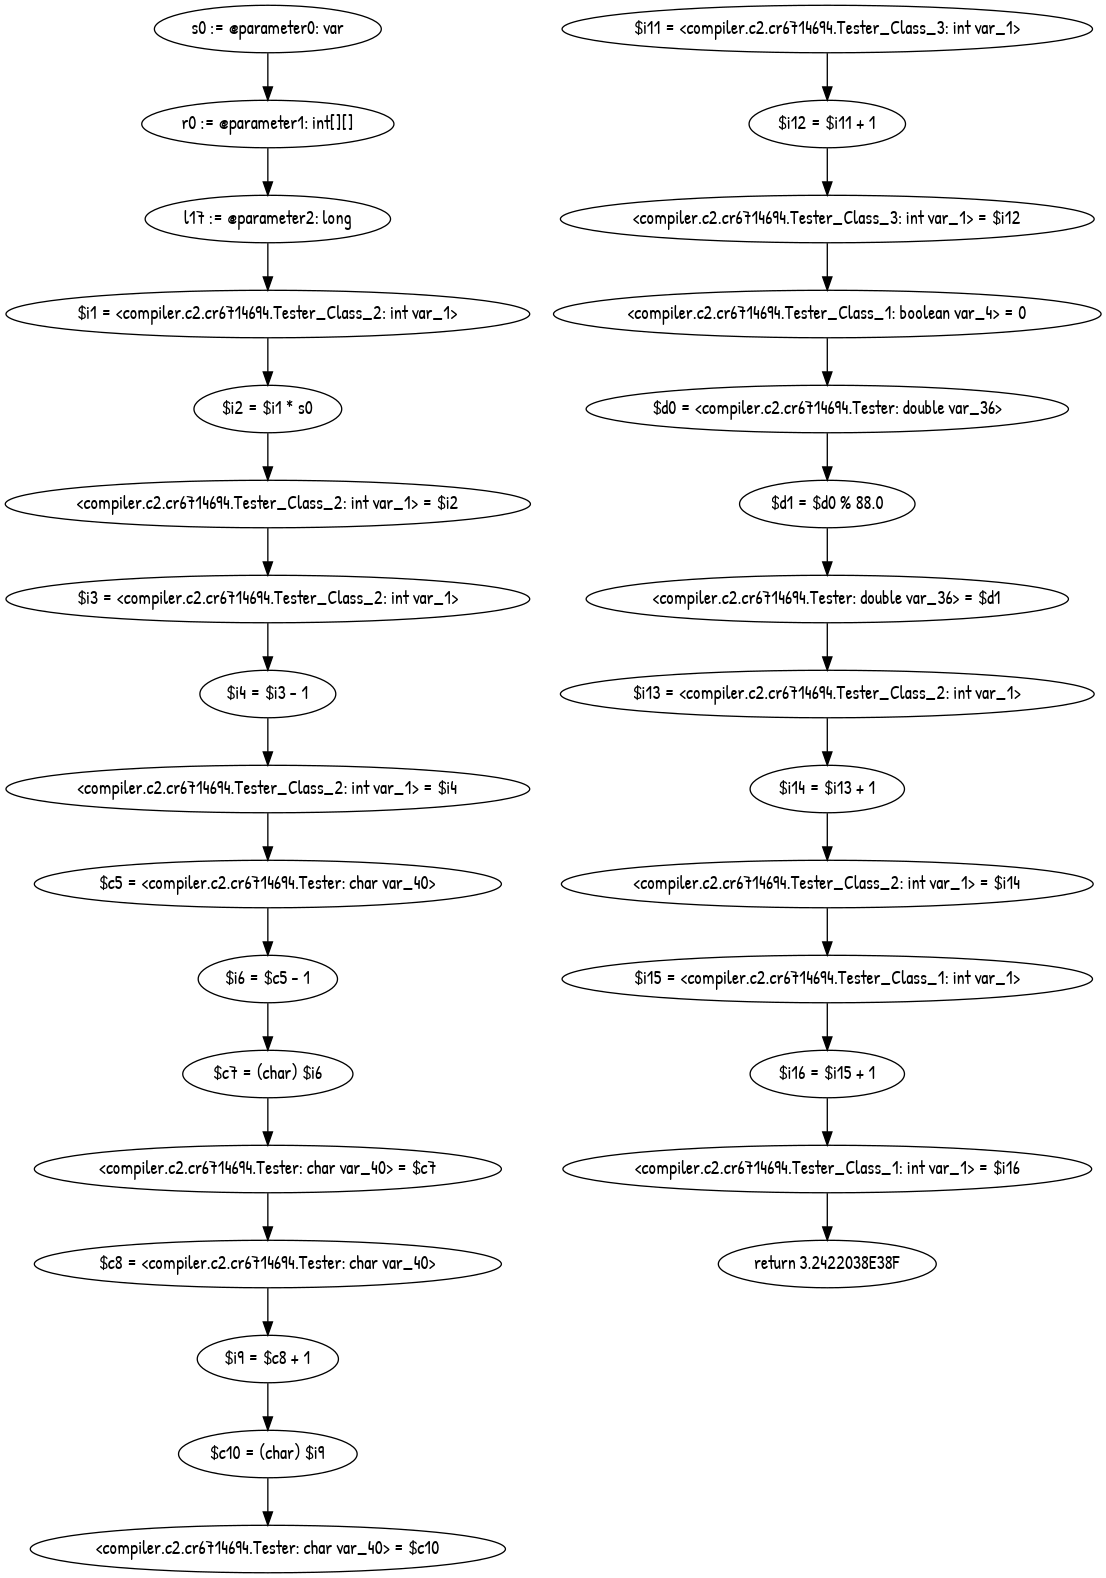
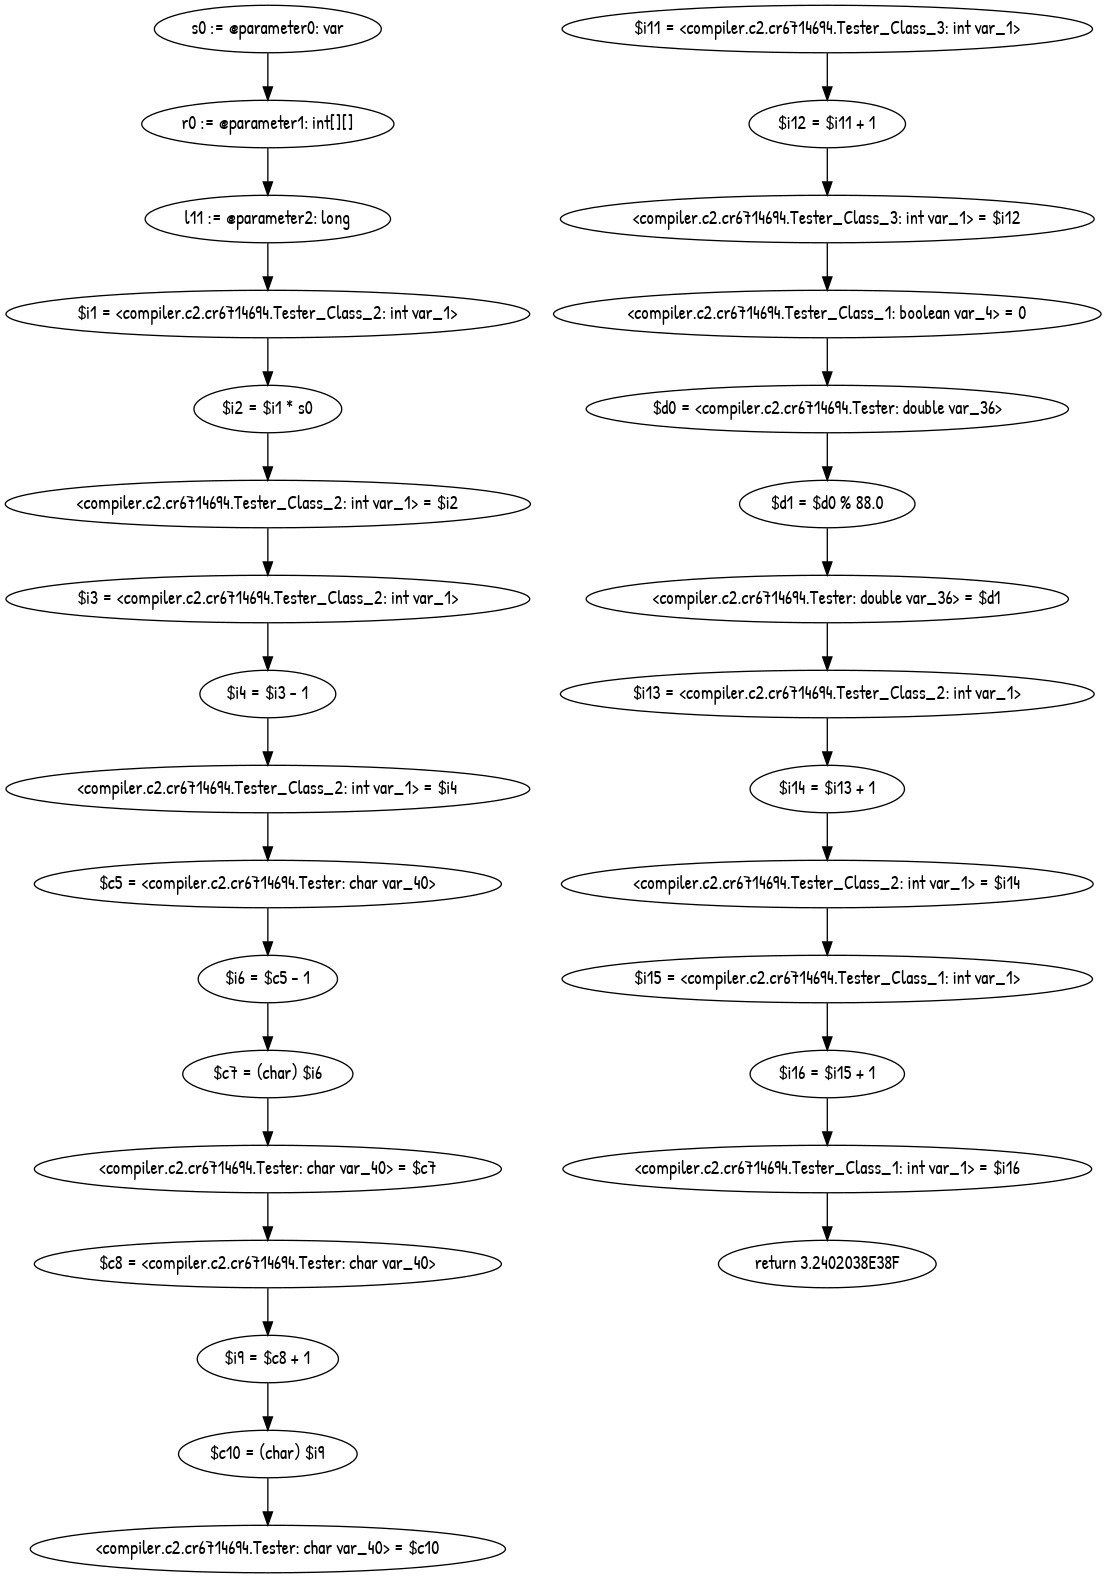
node "l17 := @parameter2: long": label "l17 := @parameter2: long" -> "l11 := @parameter2: long"
node "return 3.2422038E38F": label "return 3.2422038E38F" -> "return 3.2402038E38F"
